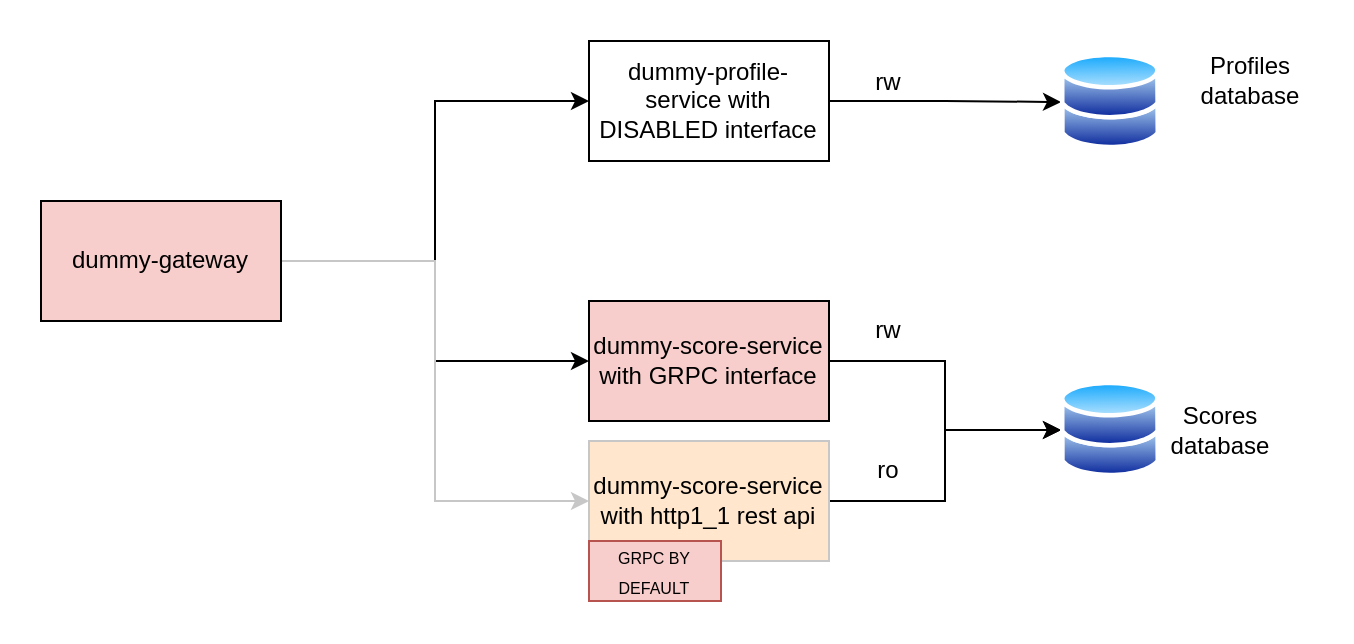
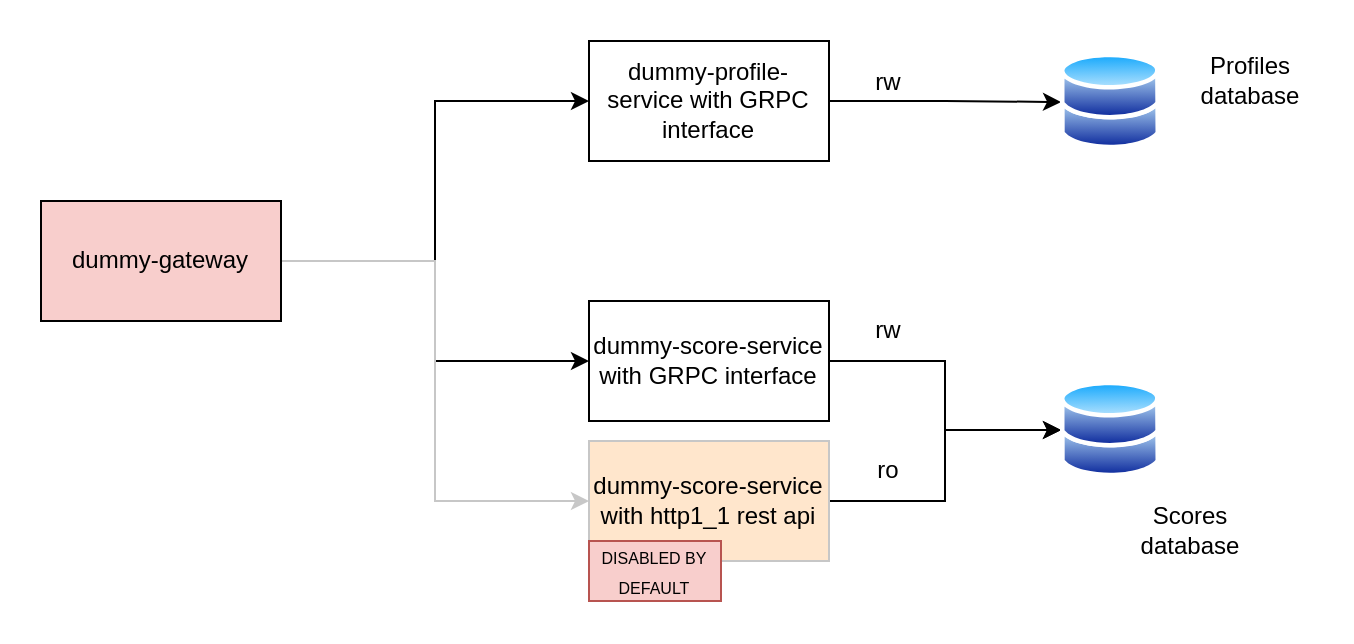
node "dummy-profile-service with DISABLED interface": label "dummy-profile-service with DISABLED interface" -> "dummy-profile-service with GRPC interface"
node "dummy-score-service with GRPC interface": fillcolor #f8cecc -> #ffffff
node "Scores database": moved (1221, 430) -> (1191, 530)
node "GRPC BY DEFAULT": label "GRPC BY DEFAULT" -> "DISABLED BY DEFAULT"
